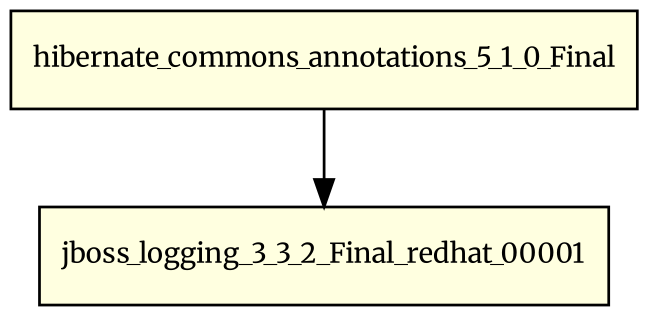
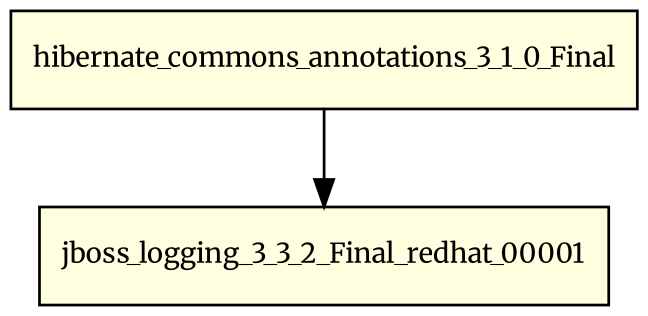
node "hibernate_commons_annotations_5_1_0_Final": label "hibernate_commons_annotations_5_1_0_Final" -> "hibernate_commons_annotations_3_1_0_Final"
